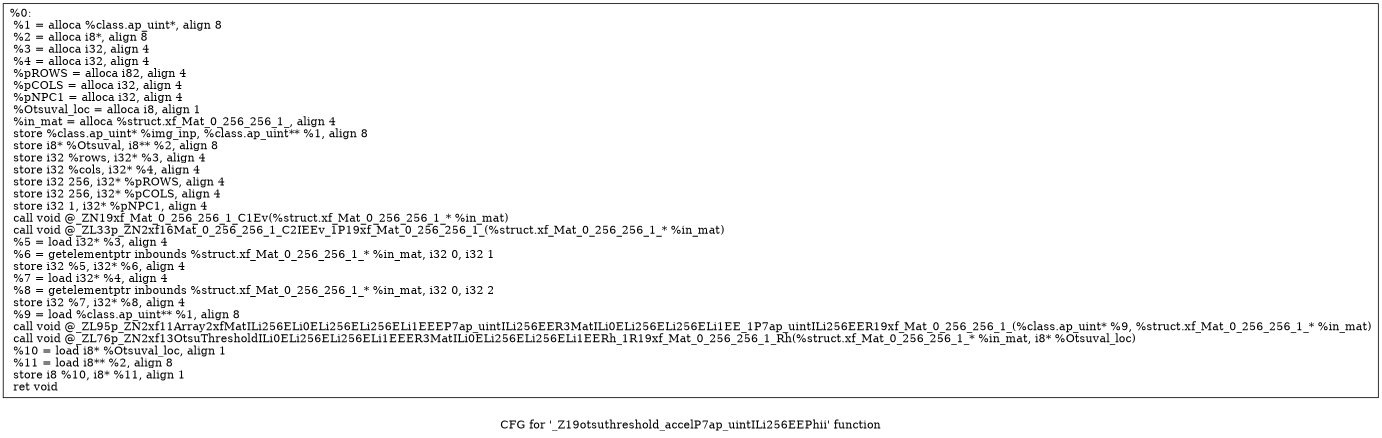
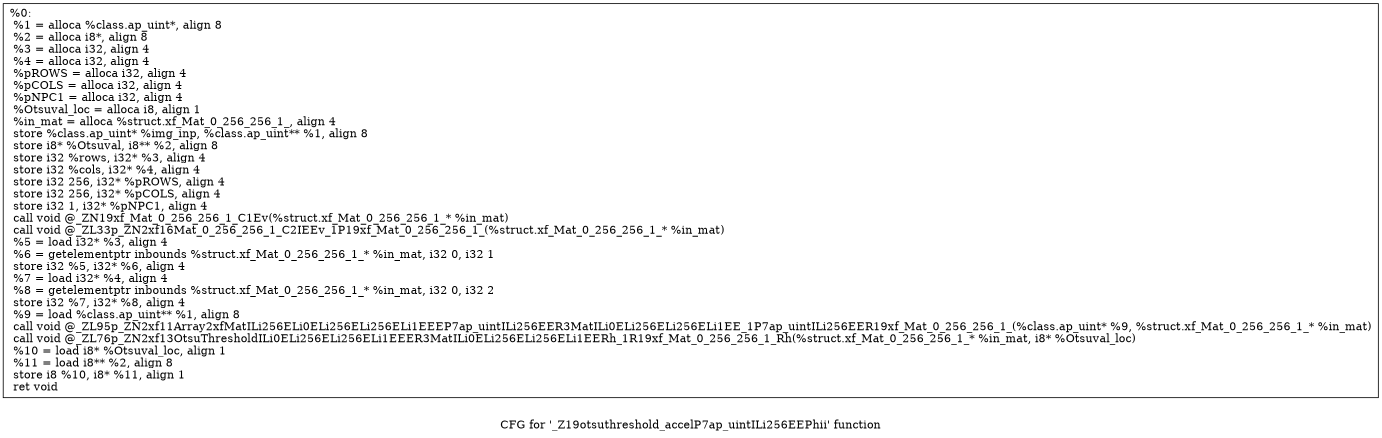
node "%0:": text "%pROWS = alloca i82, align 4" -> "%pROWS = alloca i32, align 4"
